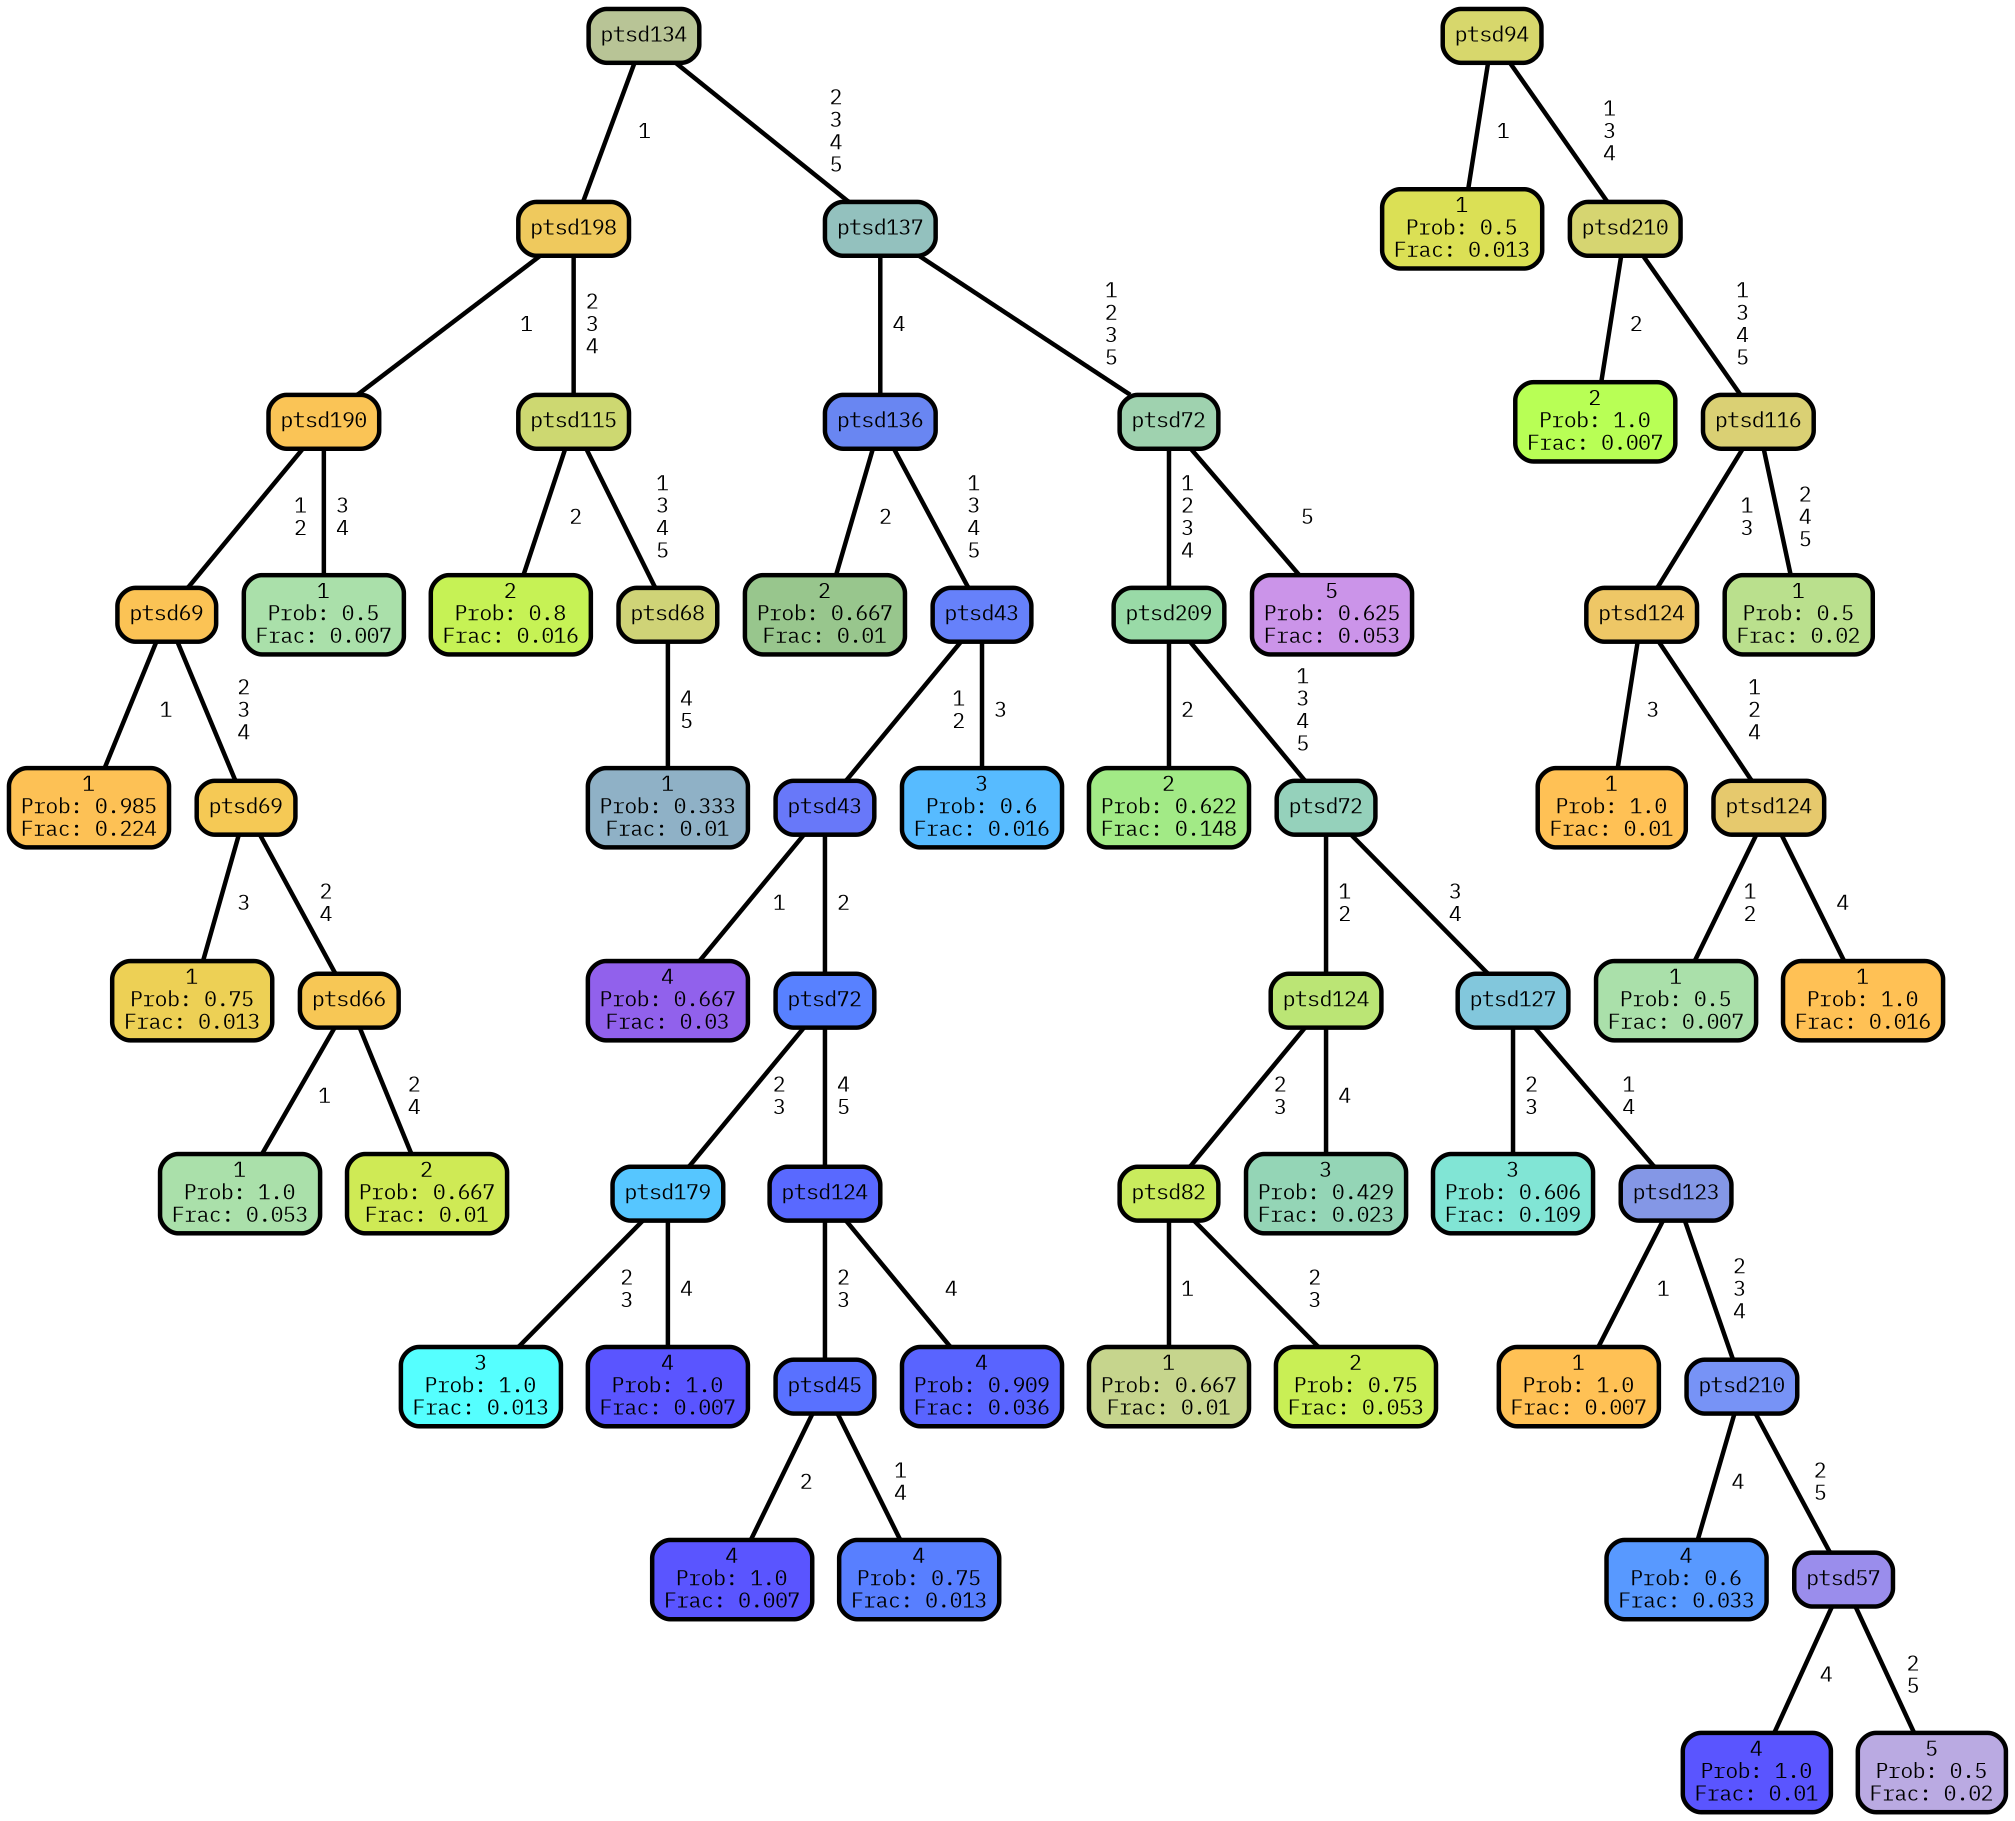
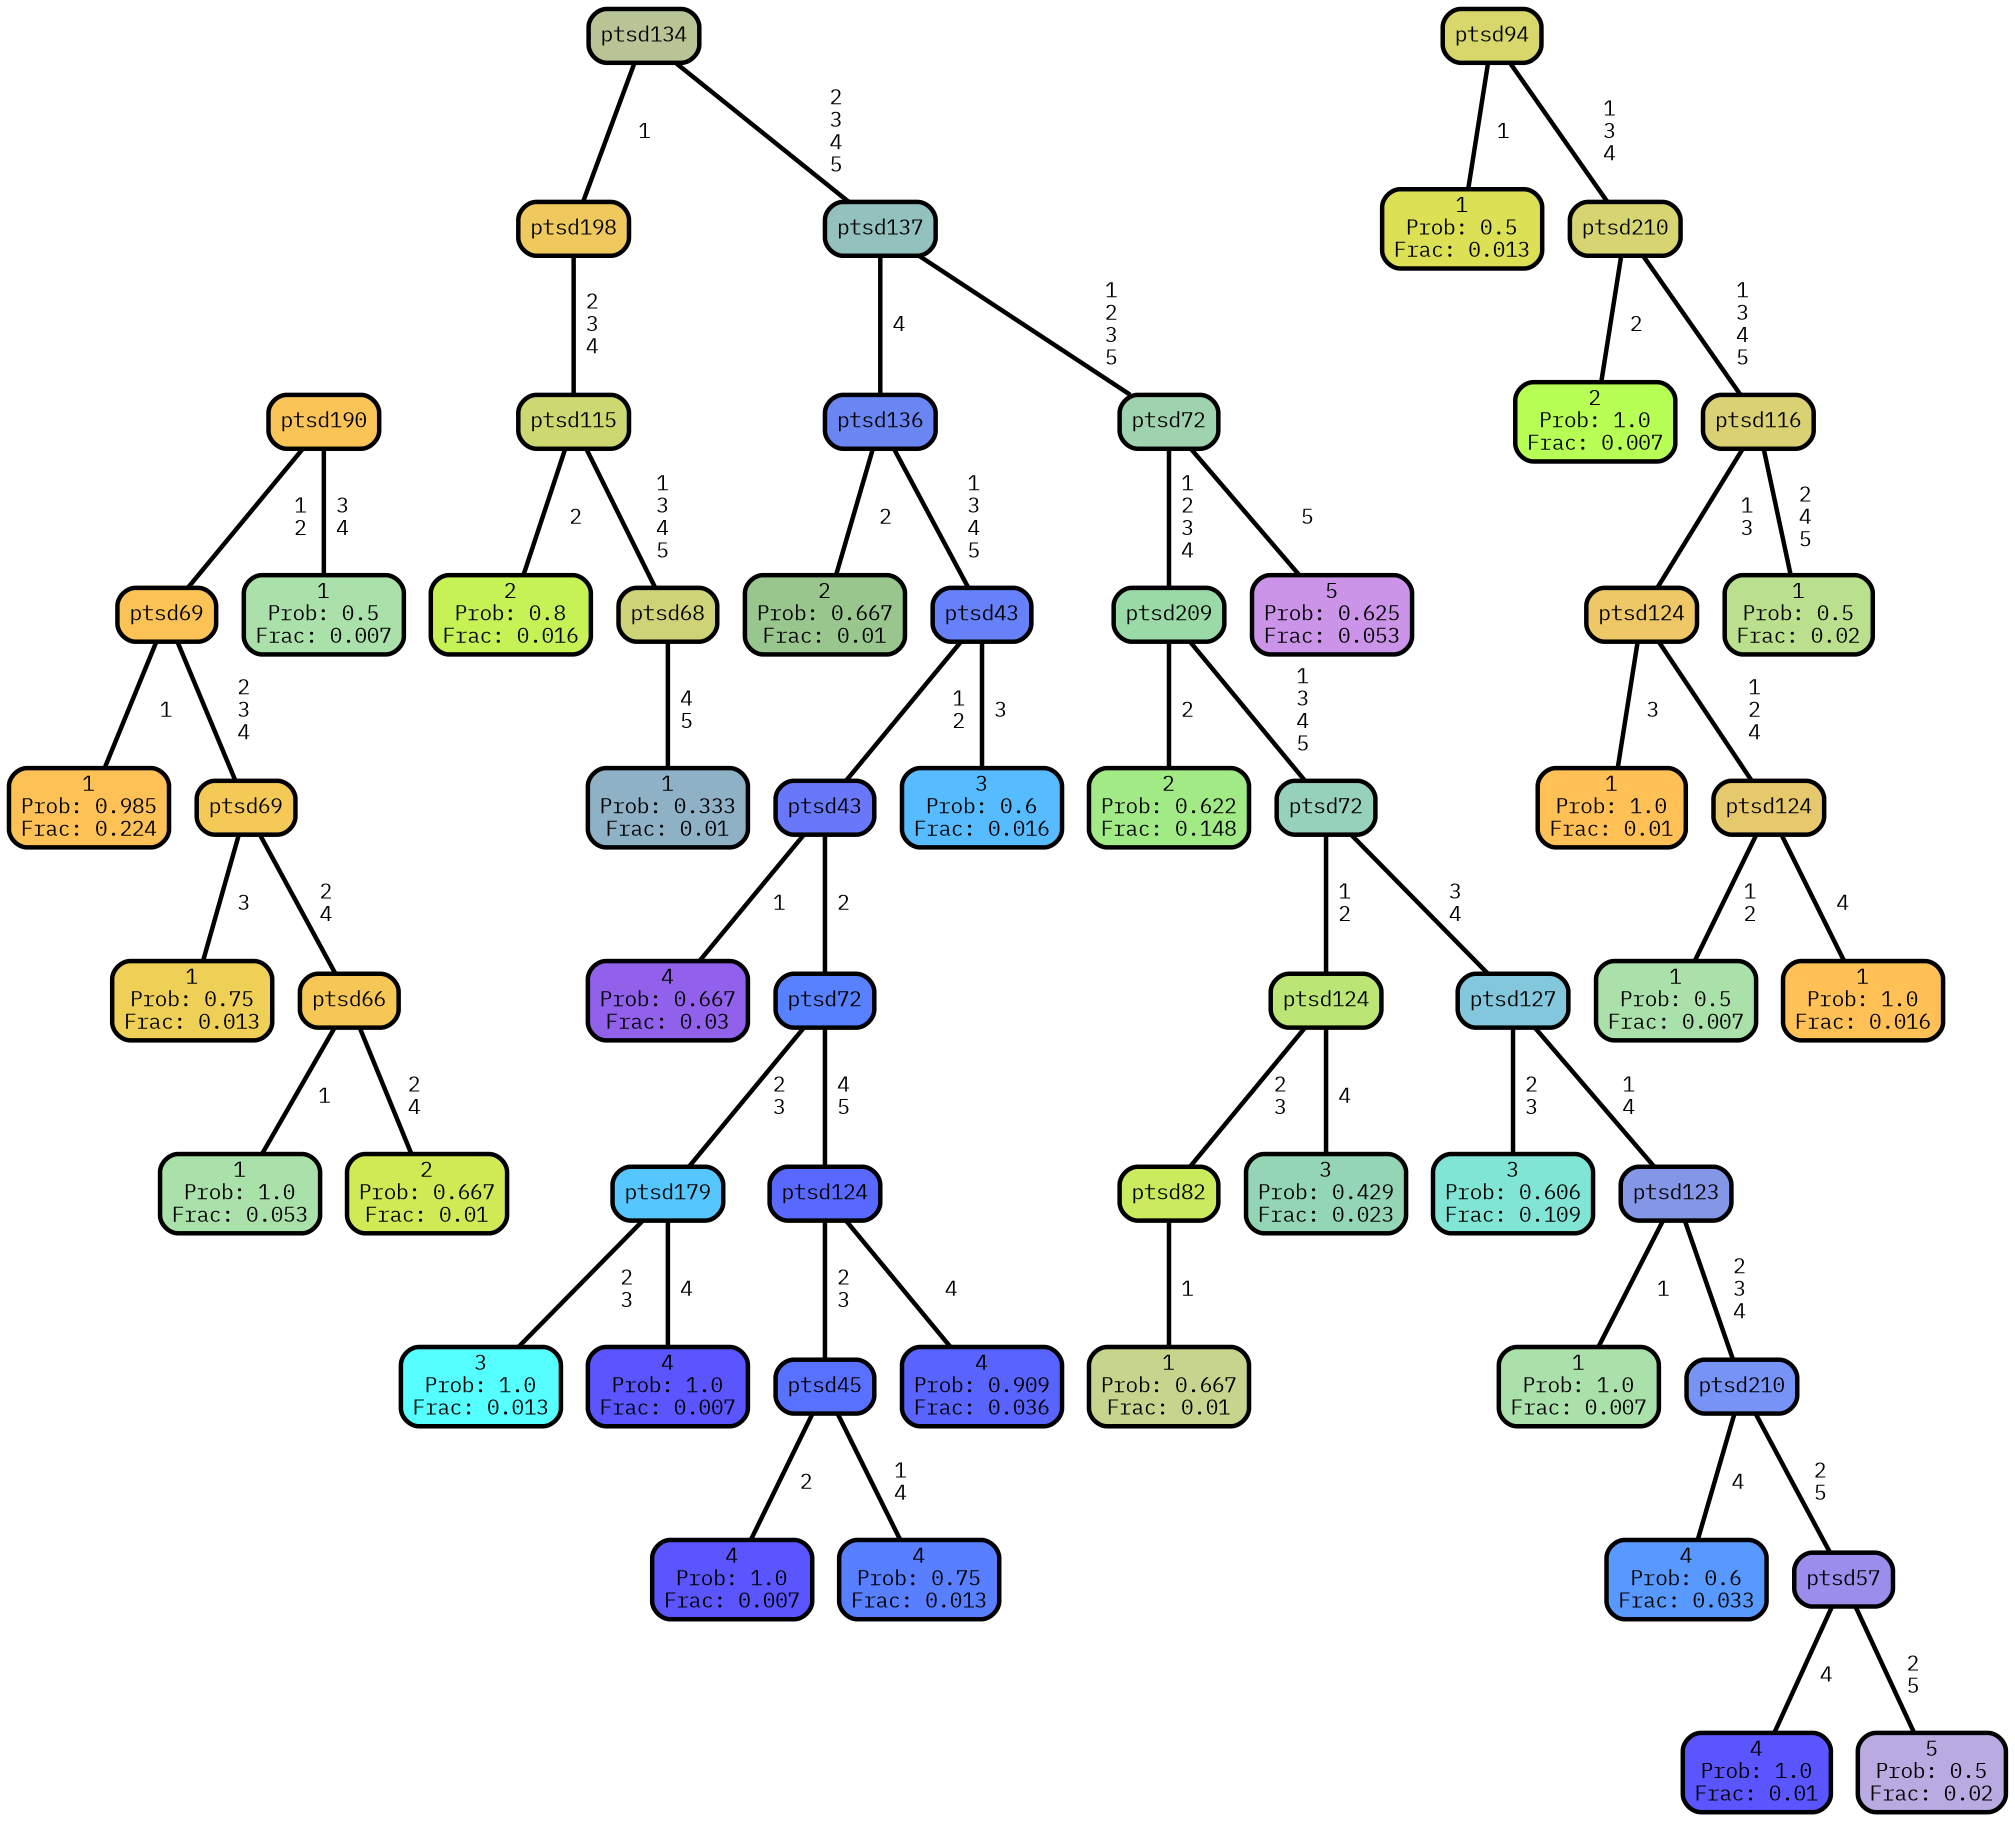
edge "ptsd198" -- "ptsd190": removed, label "1"
node "2 Prob: 0.75 Frac: 0.053": removed
node "1 Prob: 1.0 Frac: 0.007": fillcolor #ffc155 -> #aae0aa
